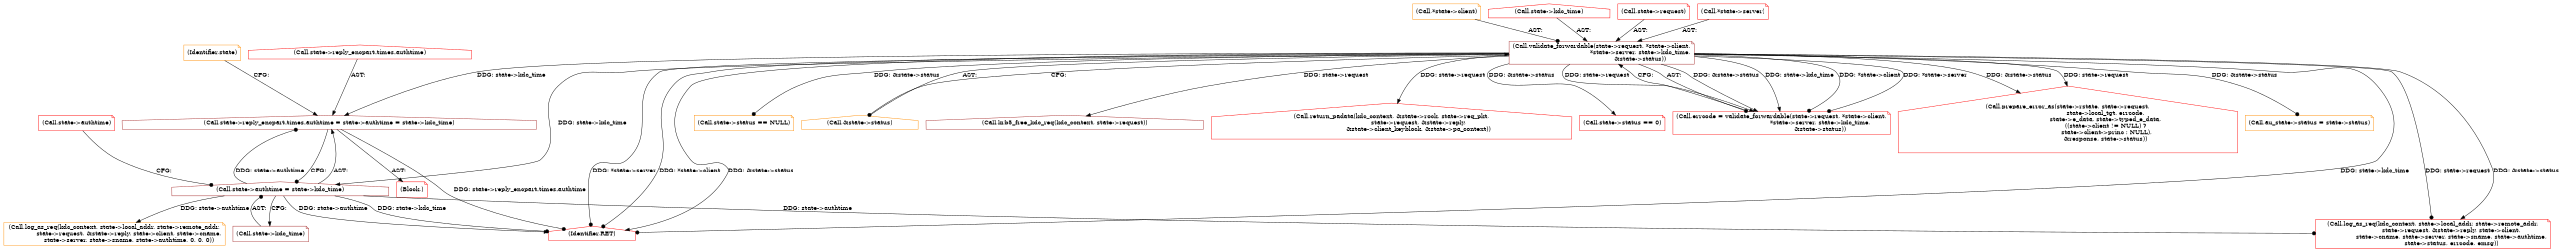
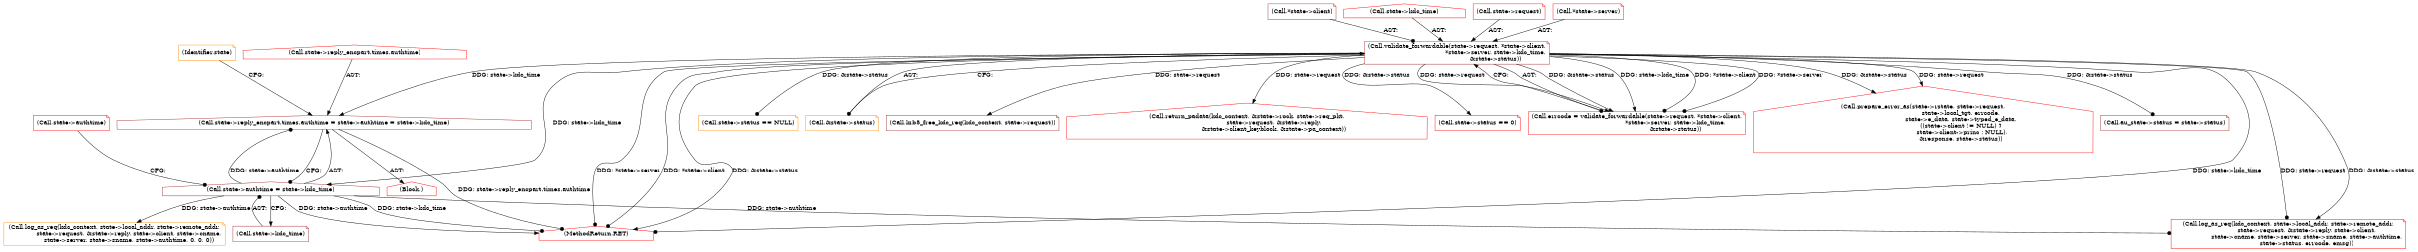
node "(Call,*state->client)": color darkorange -> brown
node "(Call,&state->status)": shape house -> note
node "(Call,krb5_free_kdc_req(kdc_context, state->request))": shape house -> note
node "(Call,au_state->status = state->status)": color darkorange -> brown
node "(Block,)": shape note -> house
node "(Identifier,RET)": label "(Identifier,RET)" -> "(MethodReturn,RET)"
